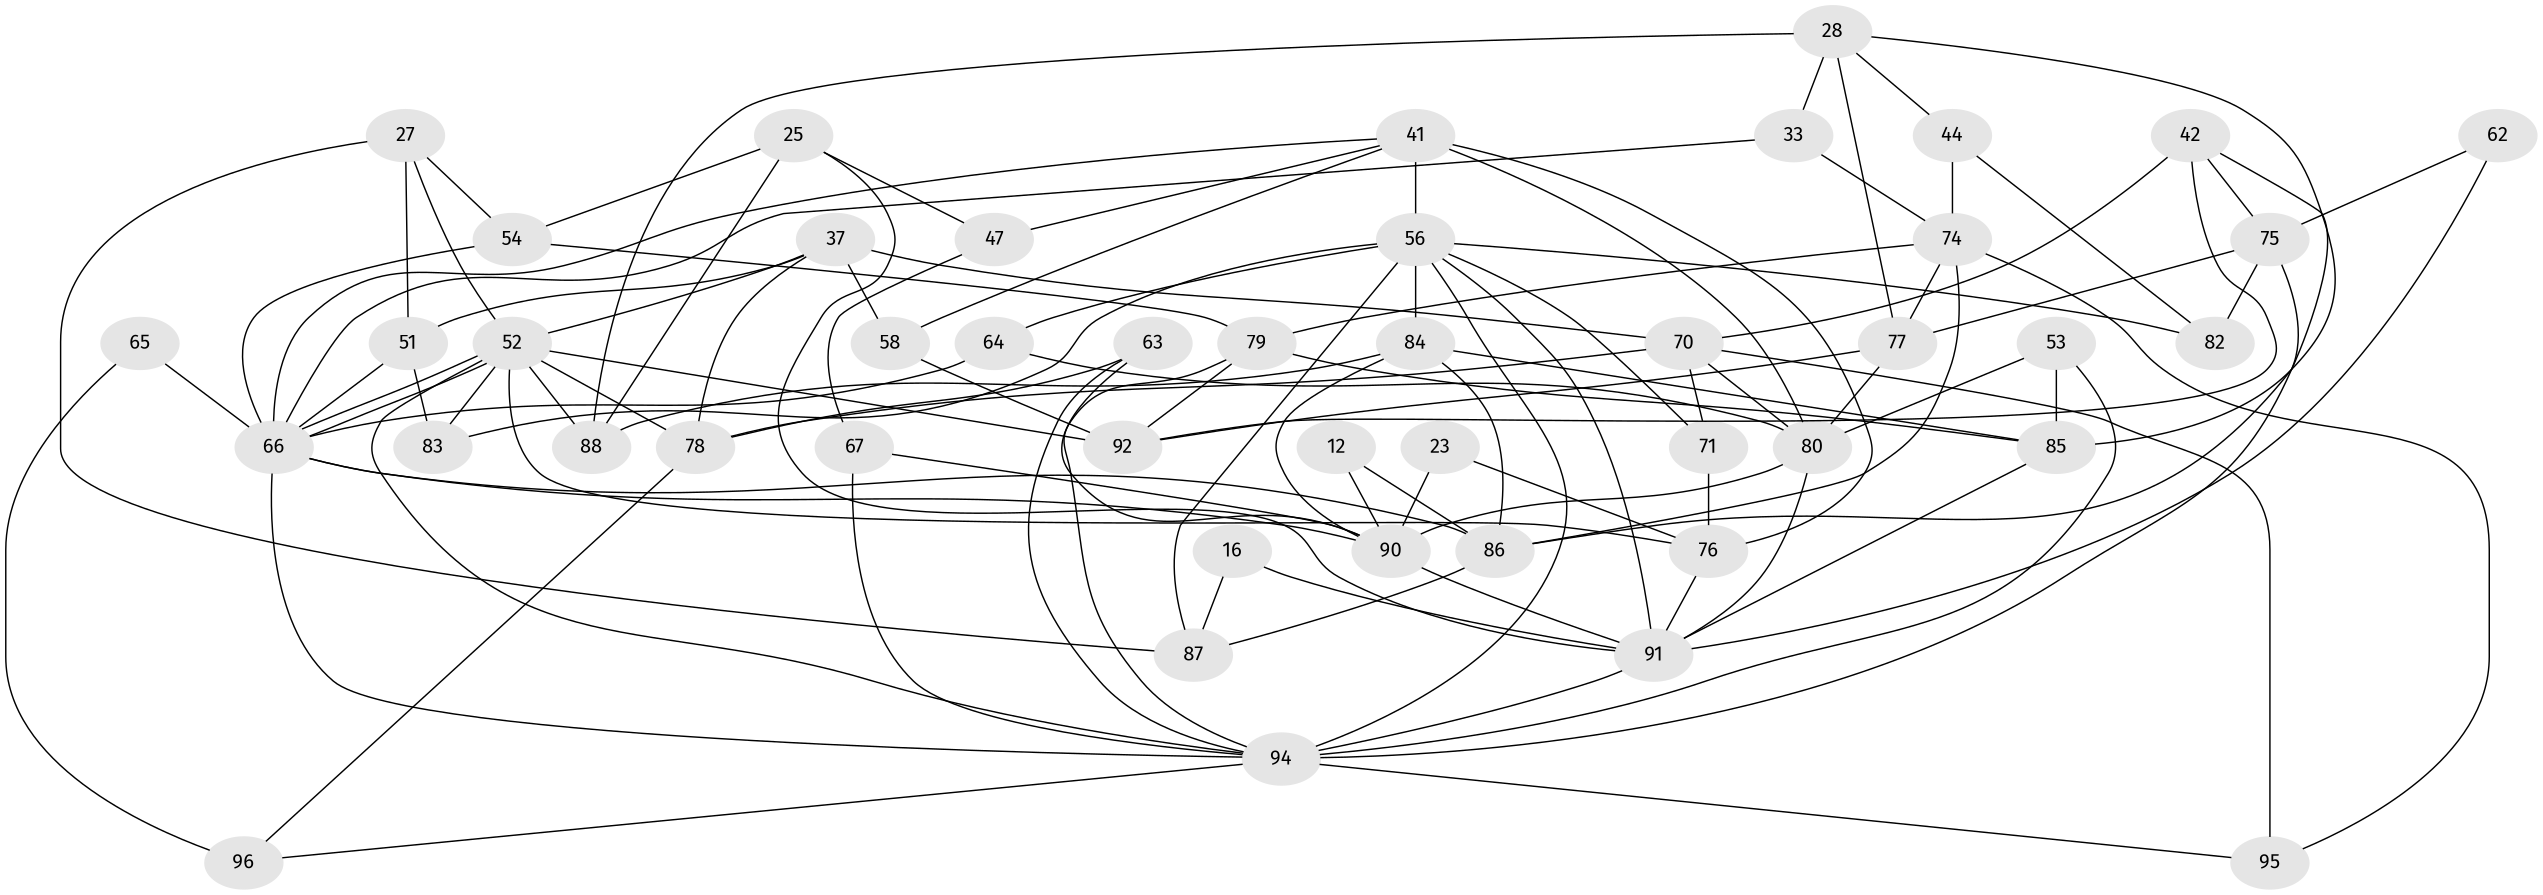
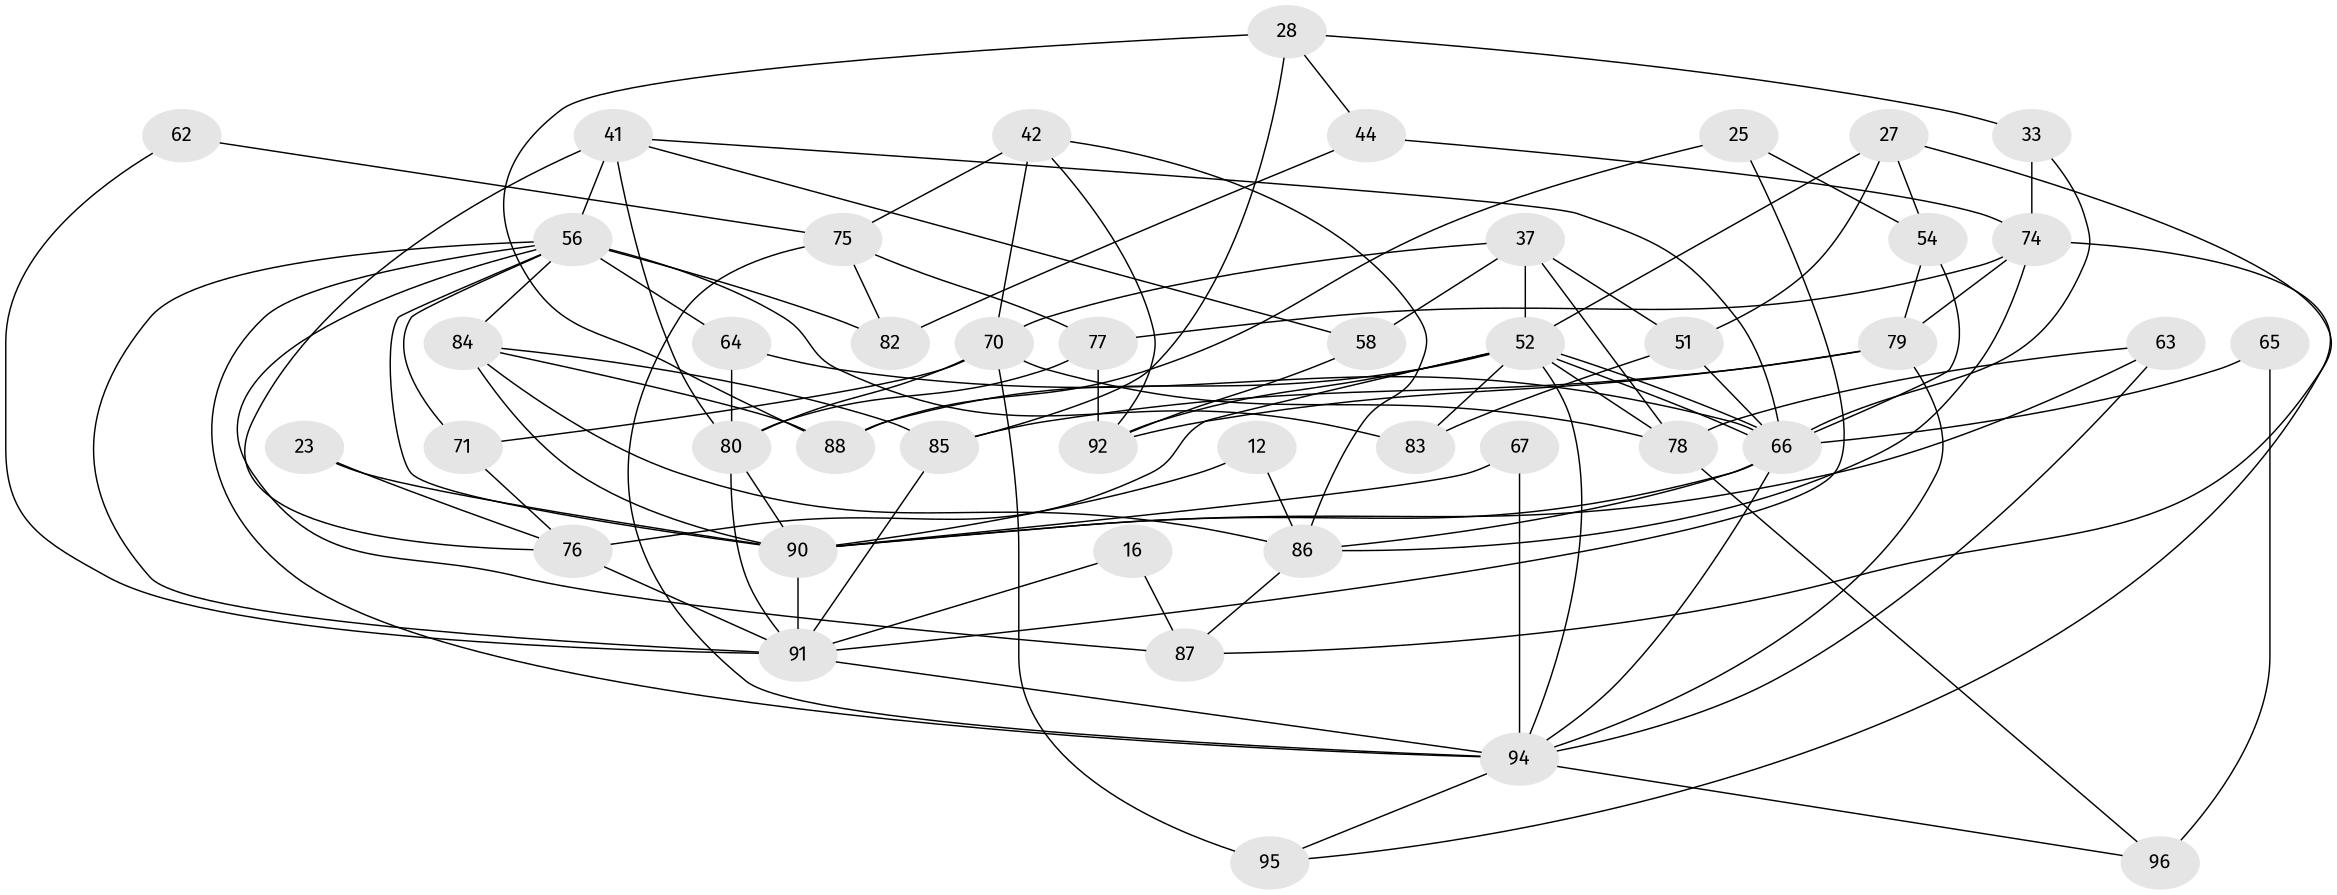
edge "28" -- "77": removed
node "47": removed
node "53": removed
edge "56" -- "90": added
